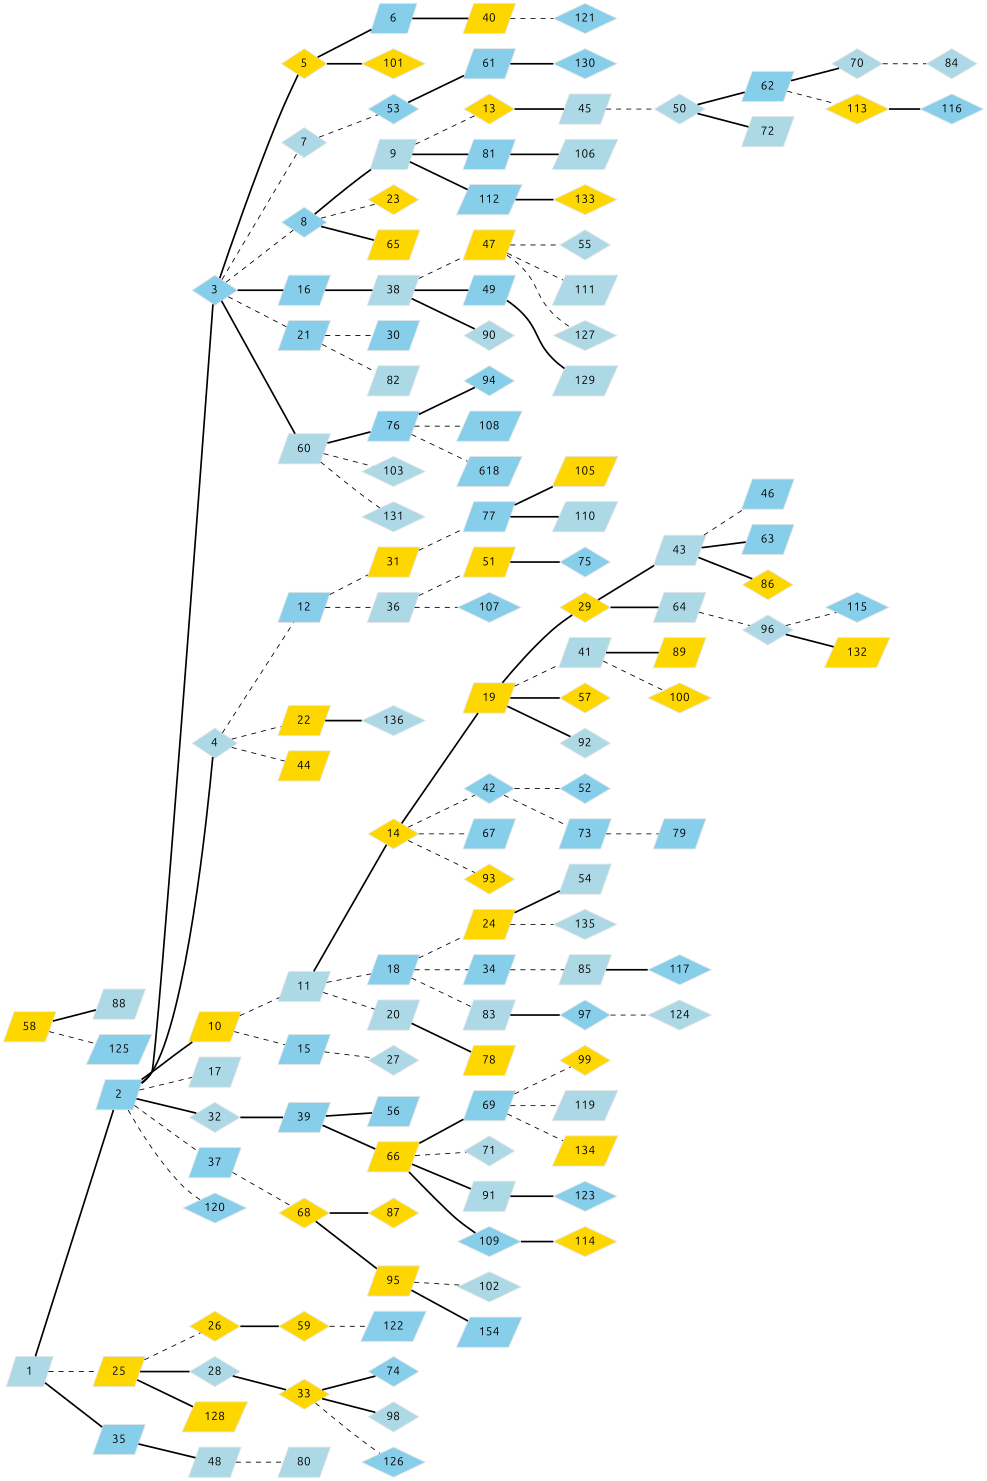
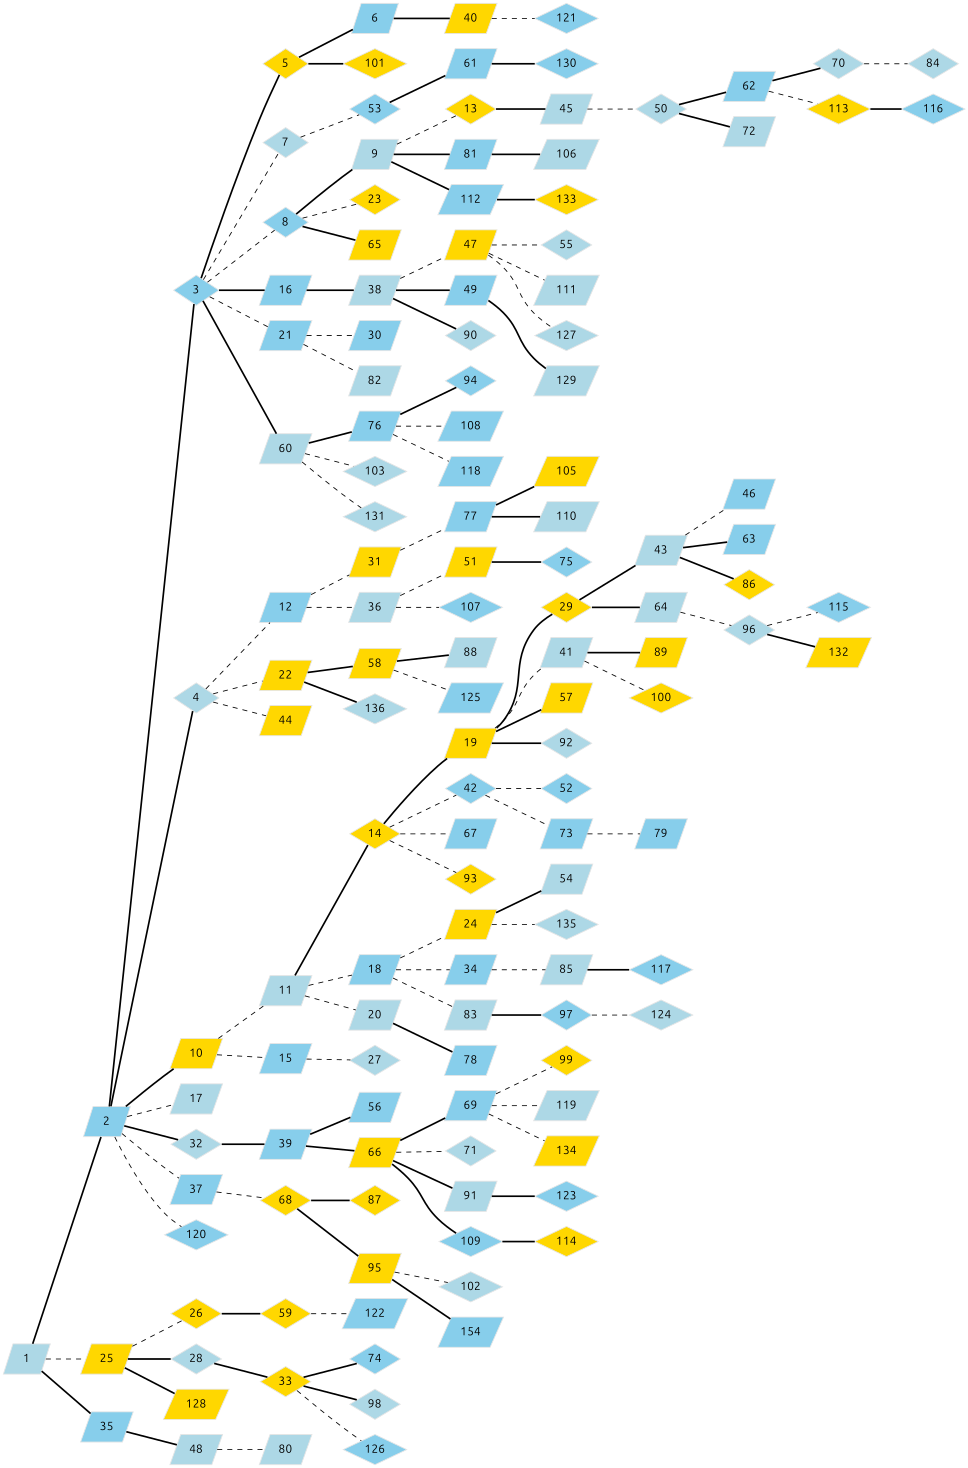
node "618": label "618" -> "118"
edge "58" -- "22": added
node "57": shape diamond -> parallelogram
node "78": fillcolor gold -> skyblue
